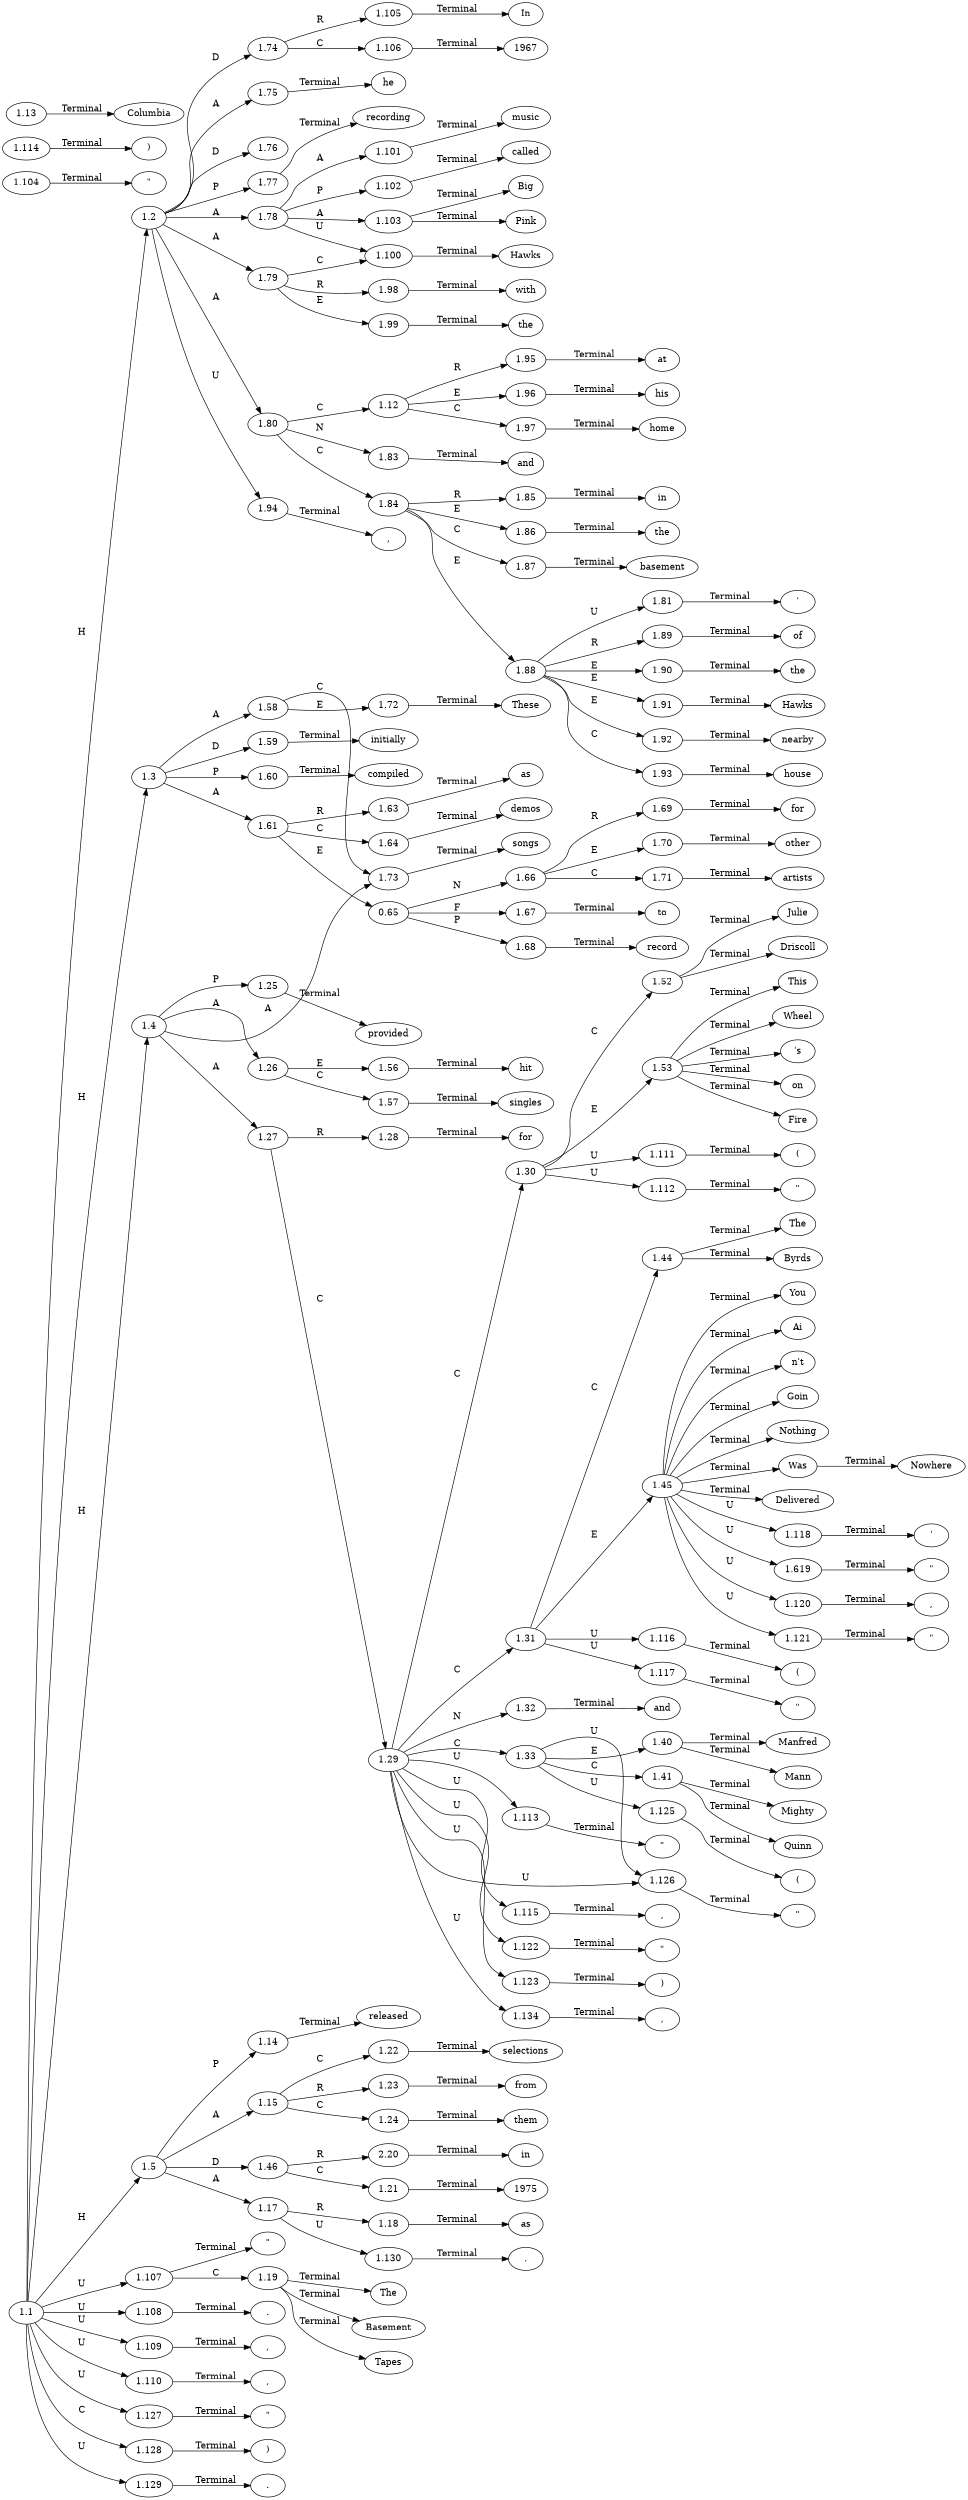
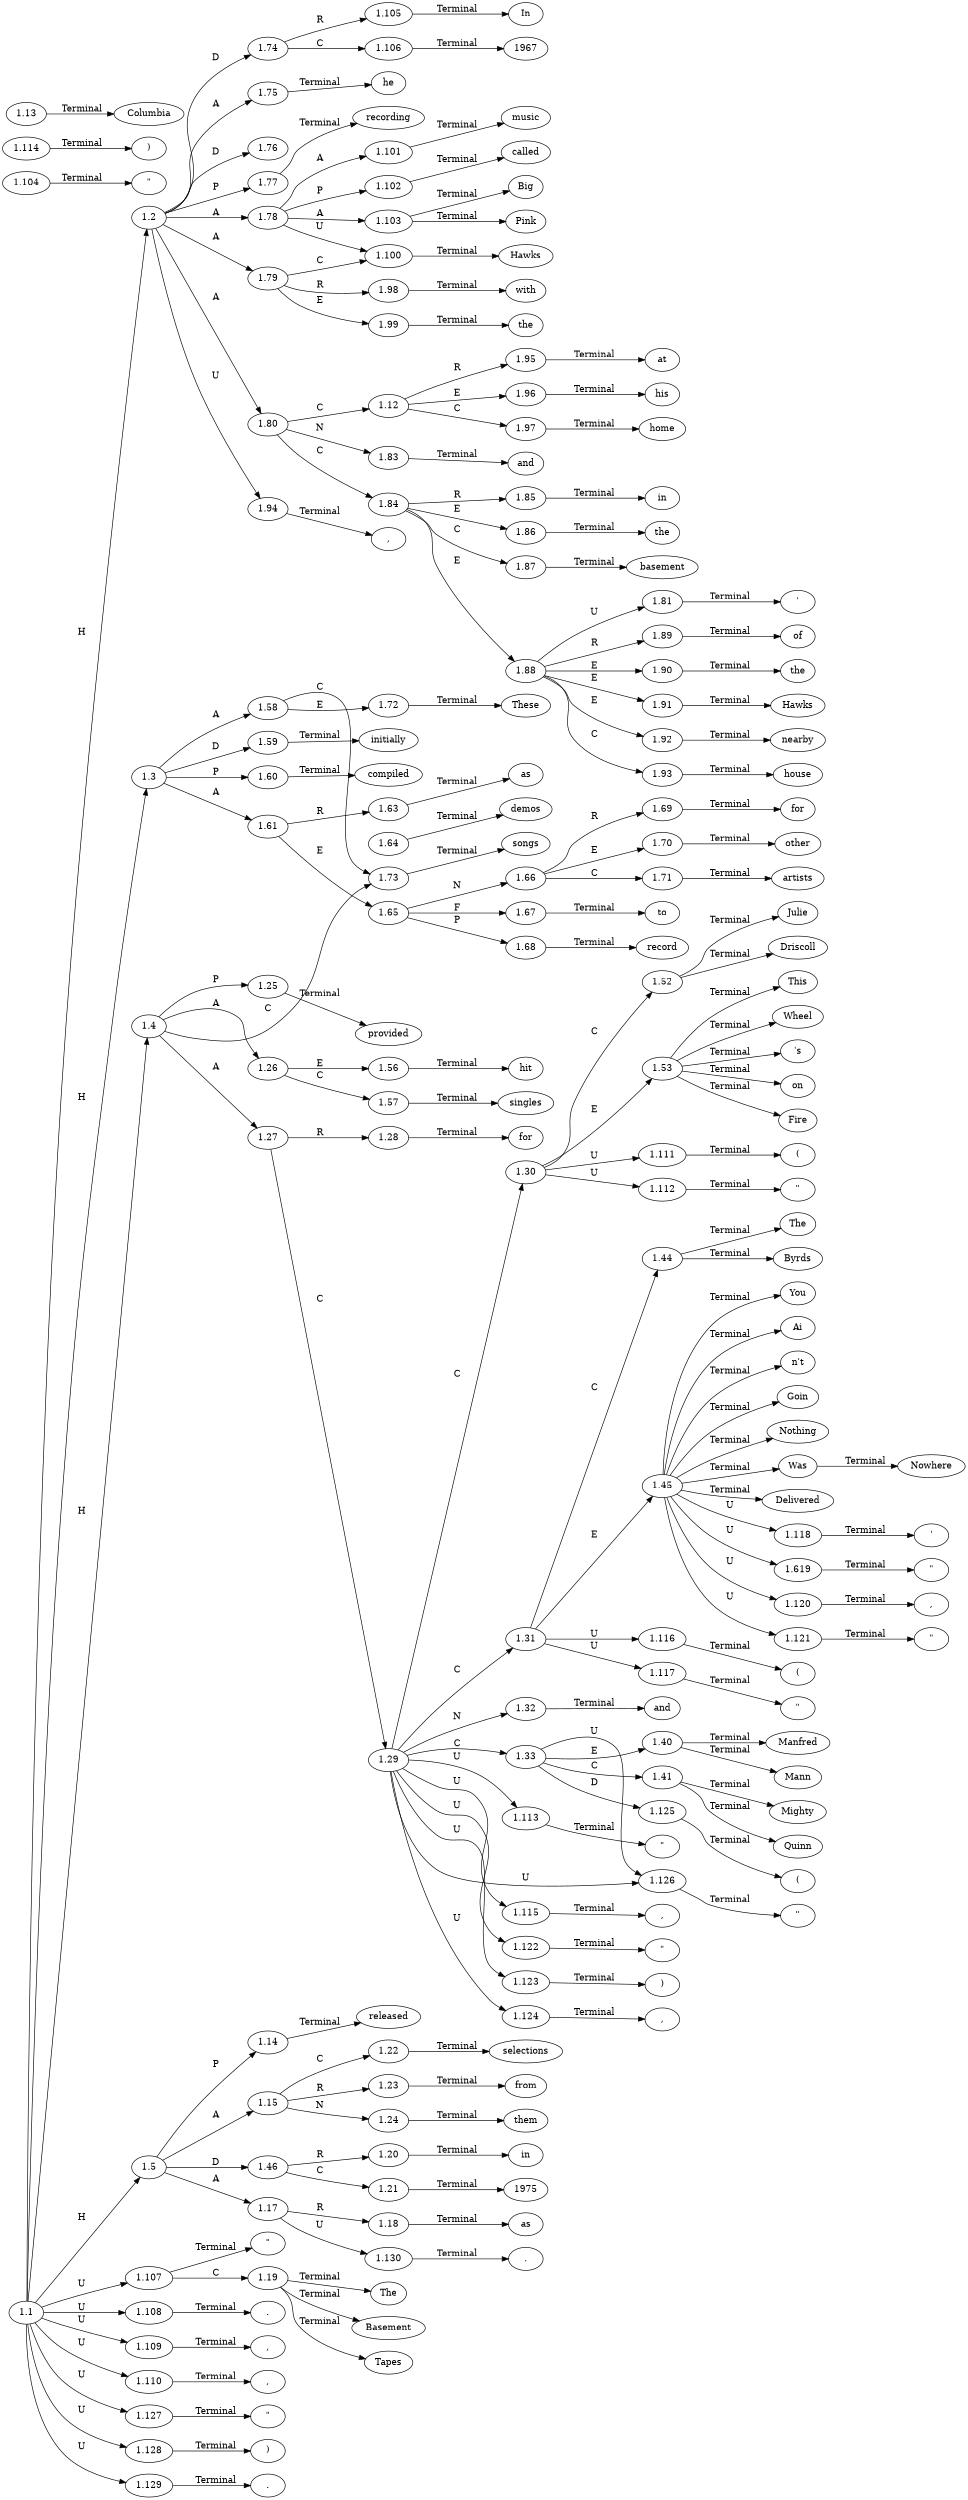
edge "1.61" -> "1.64": removed, label "C"
node "0.65": label "0.65" -> "1.65"
edge "1.4" -> "1.73": label "A" -> "C"
edge "1.33" -> "1.125": label "U" -> "D"
node "1.134": label "1.134" -> "1.124"
edge "1.15" -> "1.24": label "C" -> "N"
node "2.20": label "2.20" -> "1.20"
edge "1.1" -> "1.128": label "C" -> "U"
